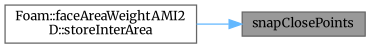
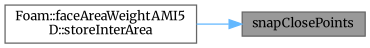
node "Foam::faceAreaWeightAMI2 D::storeInterArea": label "Foam::faceAreaWeightAMI2 D::storeInterArea" -> "Foam::faceAreaWeightAMI5 D::storeInterArea"
